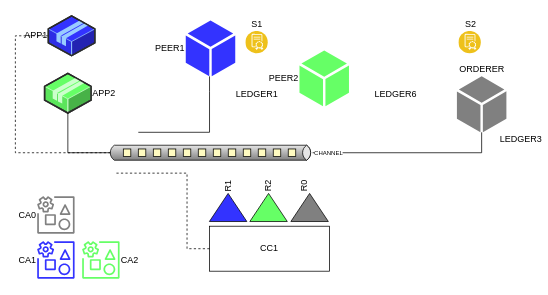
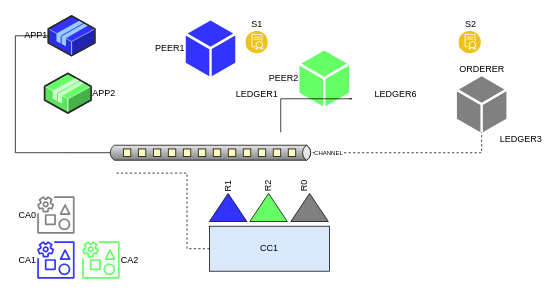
edge "PEER2" -- "CHANNEL": added
edge "APP1" -- "CHANNEL": style dashed -> solid
edge "APP2" -- "CHANNEL": removed
edge "PEER1" -- "CHANNEL": removed
edge "ORDERER" -- "CHANNEL": style solid -> dashed
node "CC1": fillcolor #ffffff -> #dae8fc
